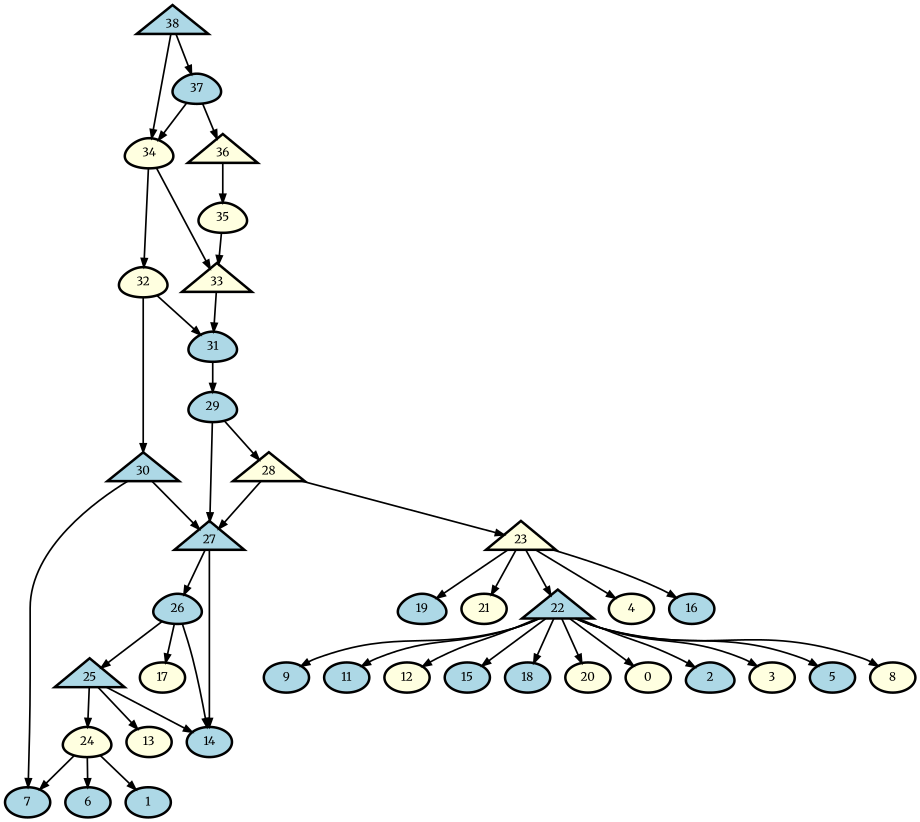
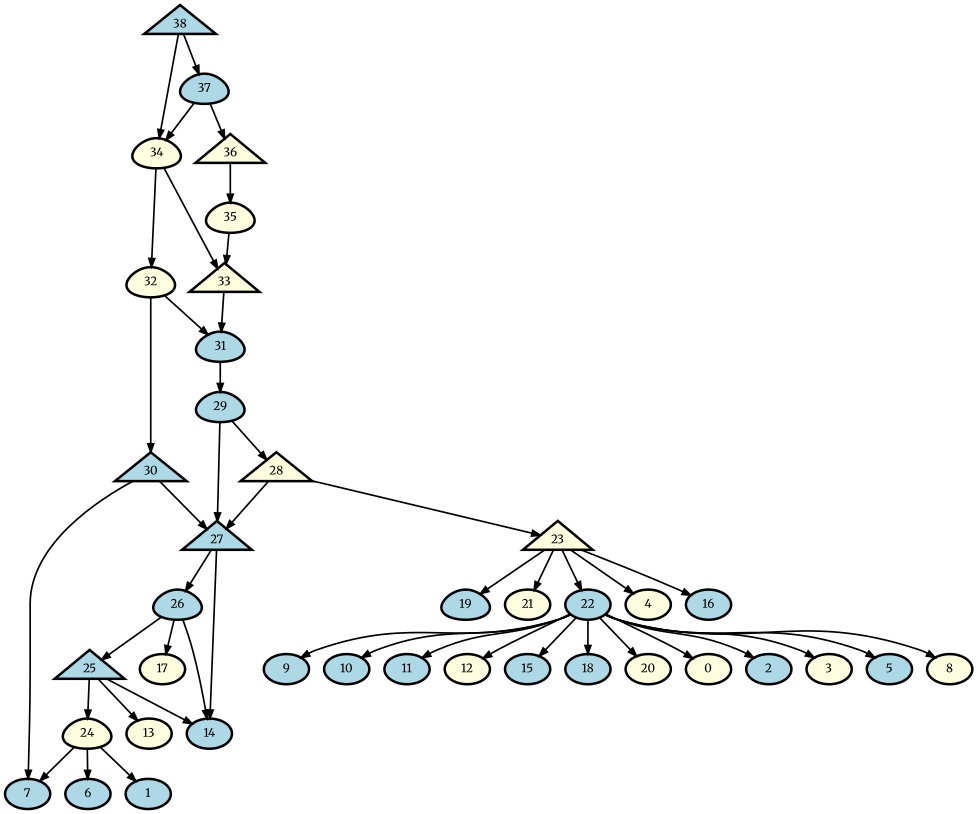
node "22": shape triangle -> ellipse
node "10": added
node "2": shape egg -> ellipse
